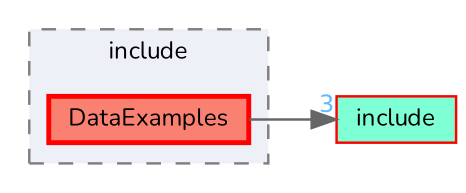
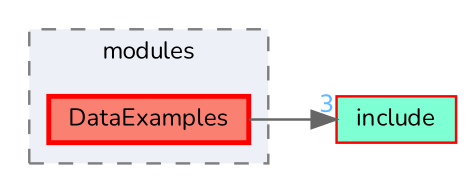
cluster "include": label "include" -> "modules"
